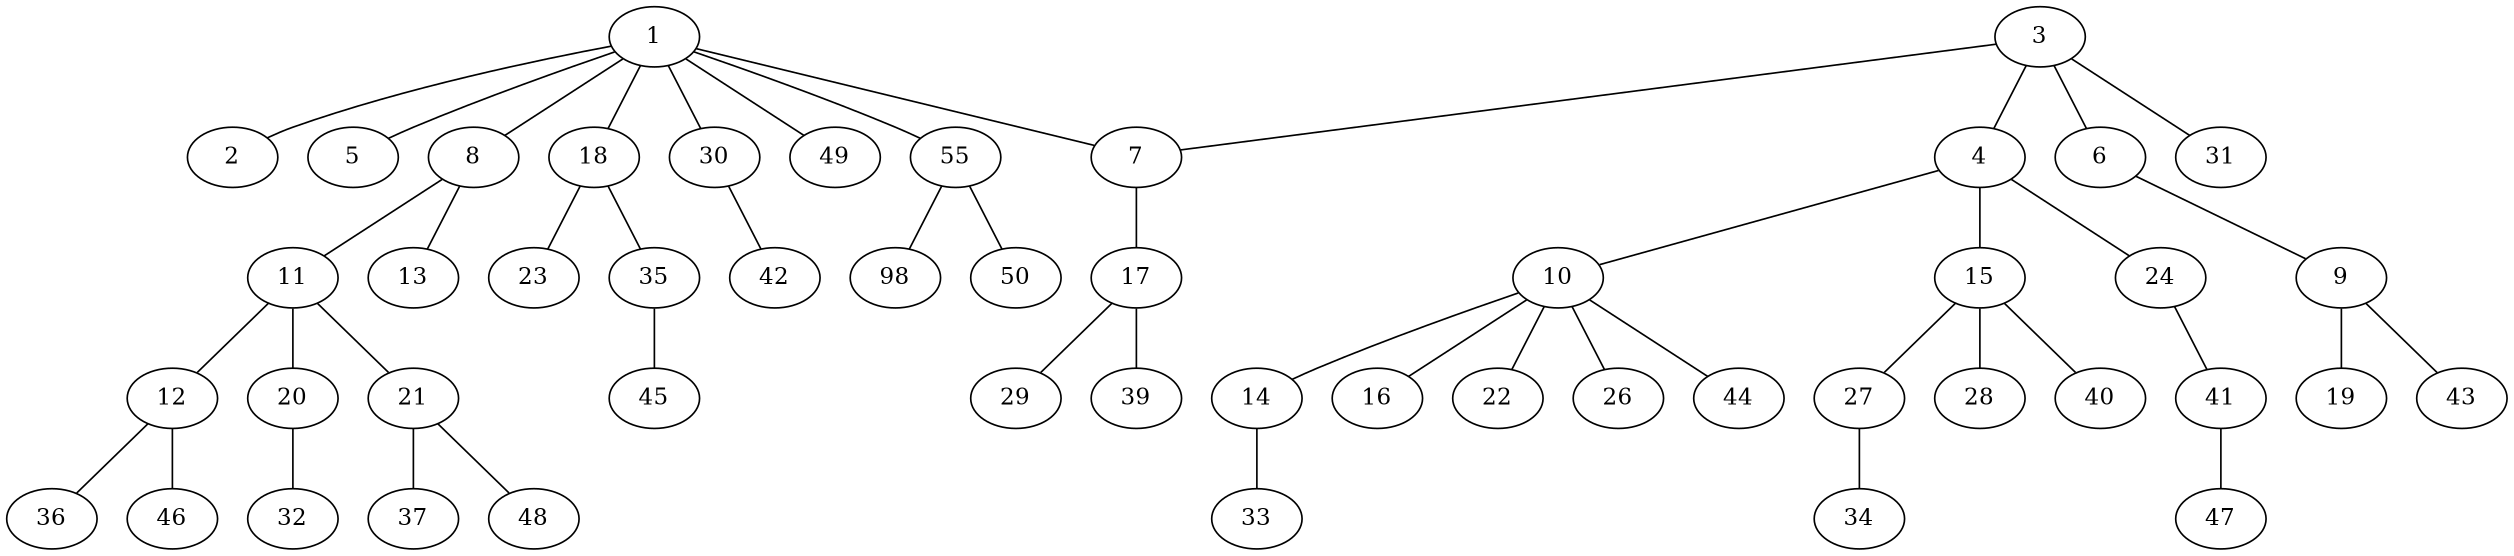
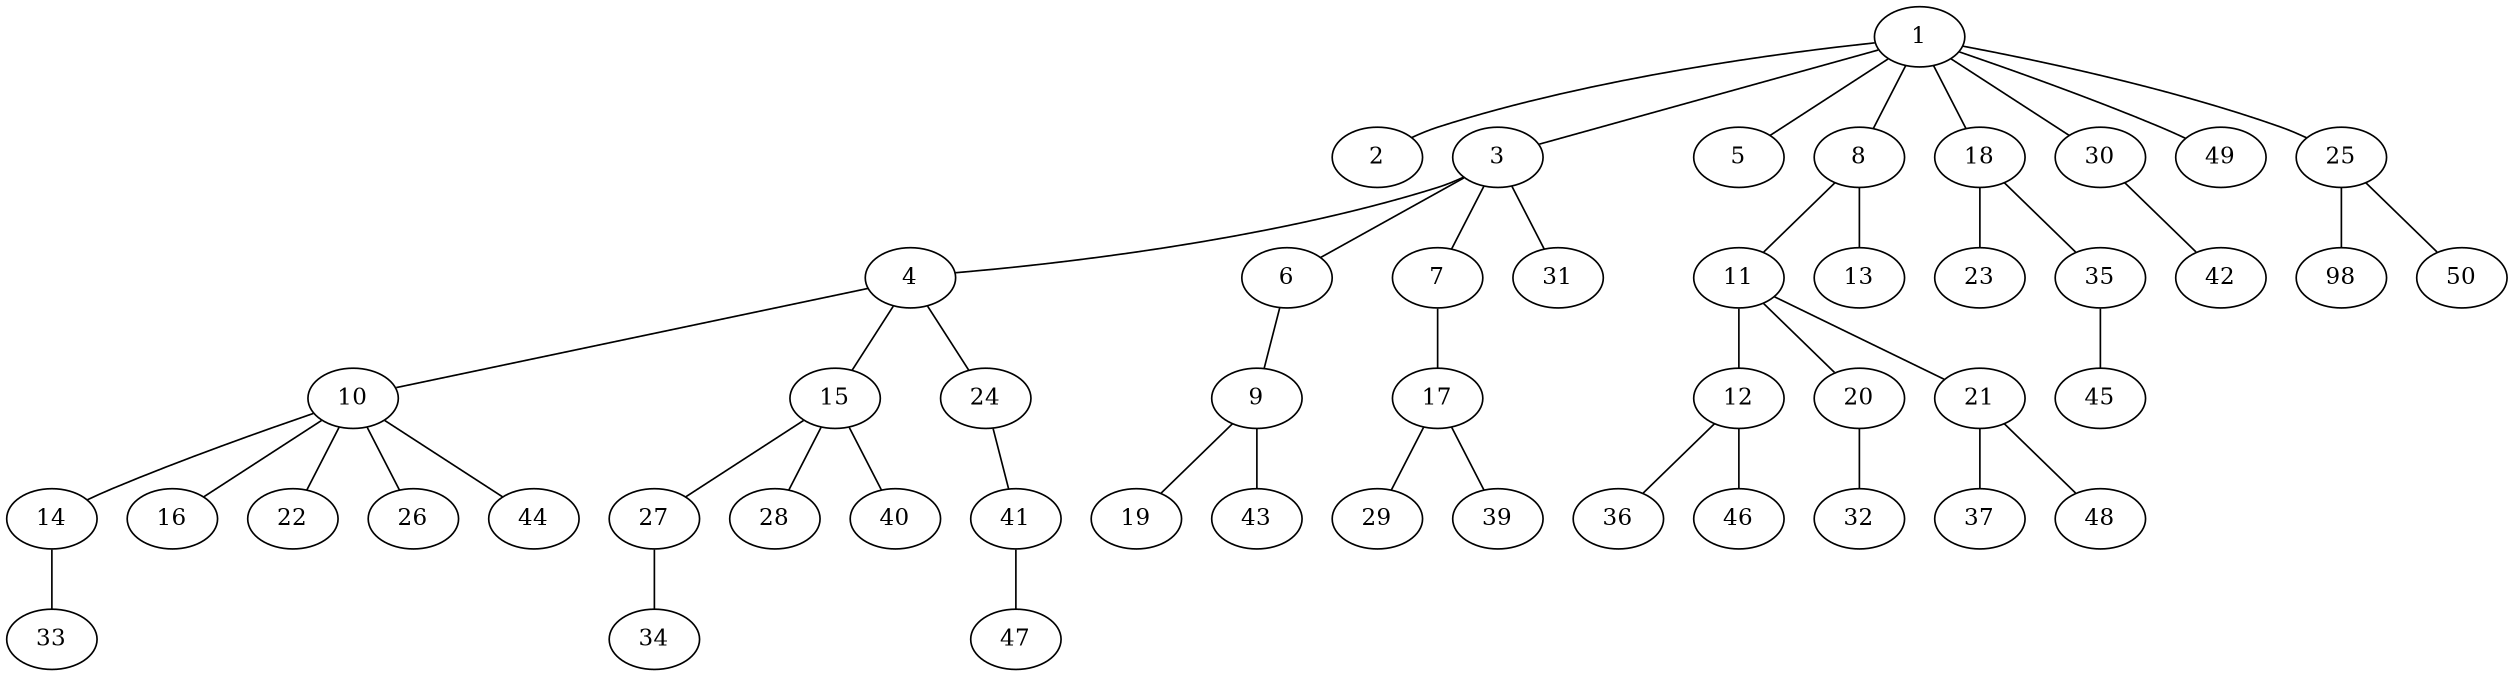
edge "1" -- "7": now "1" -- "3"
node "55": label "55" -> "25"
